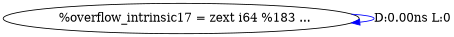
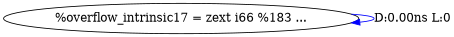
node "%overflow_intrinsic17 = zext i64 %183 ...": label "%overflow_intrinsic17 = zext i64 %183 ..." -> "%overflow_intrinsic17 = zext i66 %183 ..."
